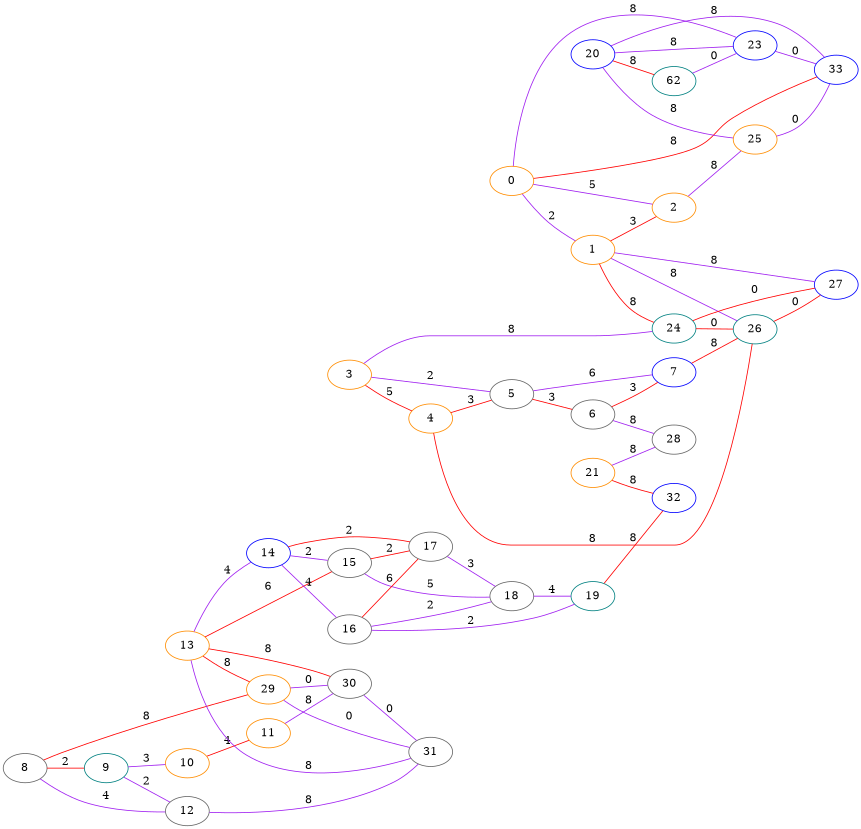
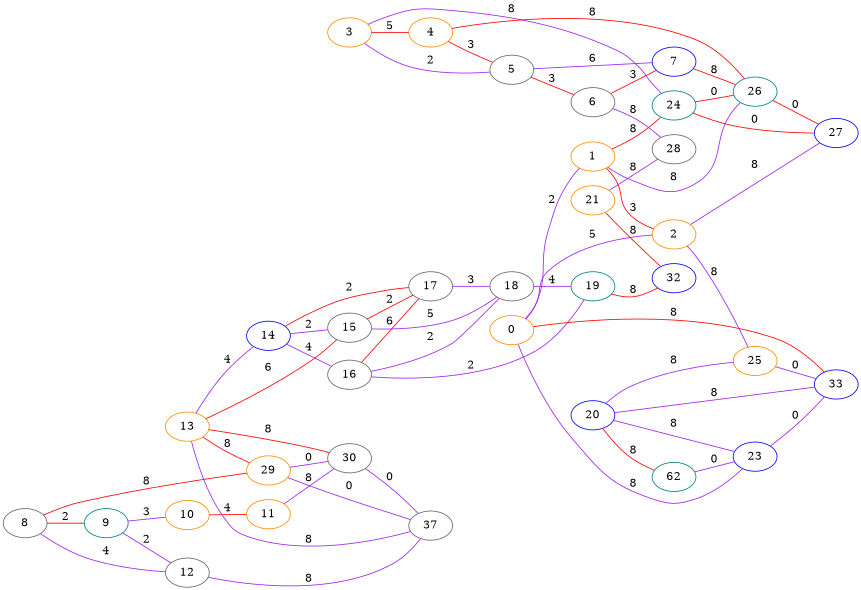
edge "1" -- "27": now "2" -- "27"
node "31": label "31" -> "37"
